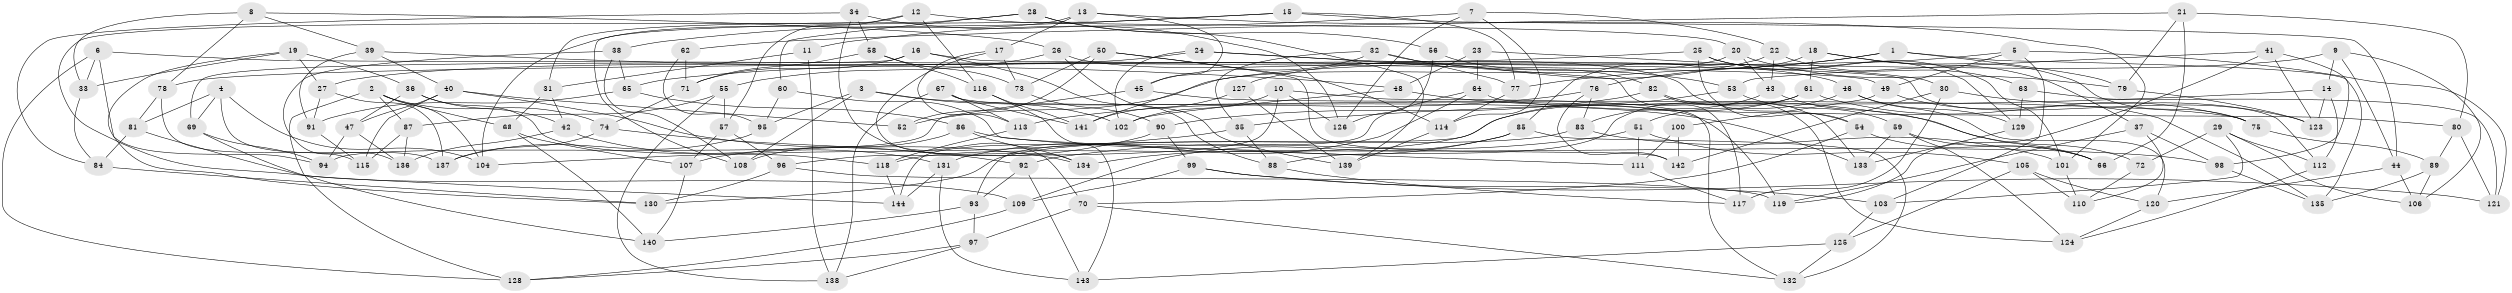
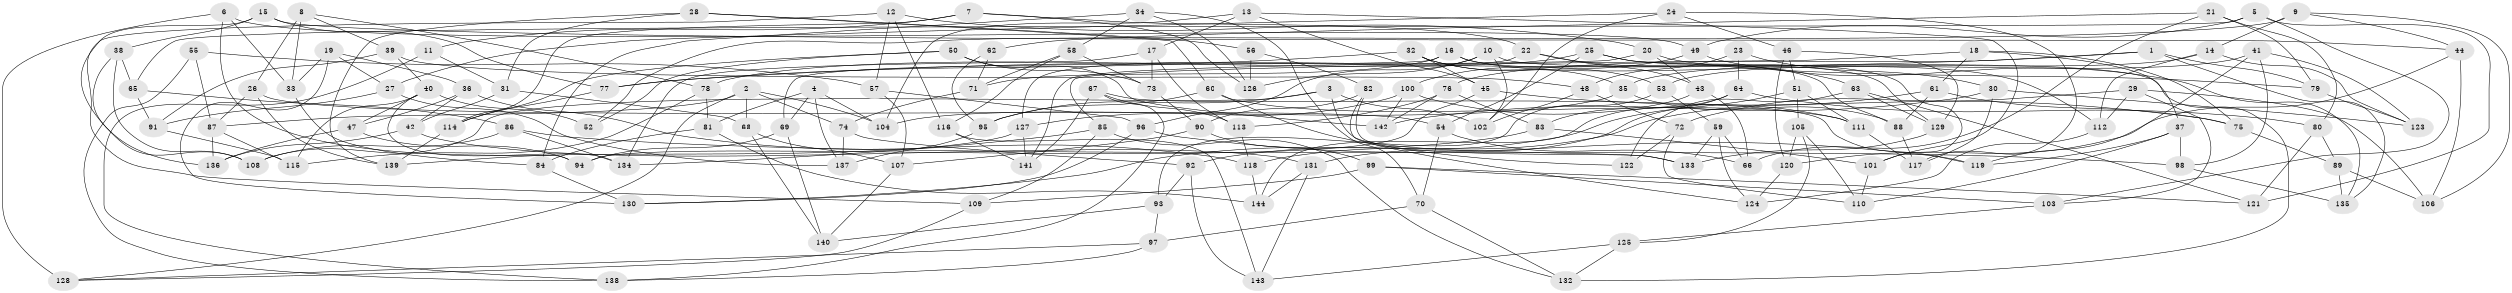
edge "26" -- "55": now "26" -- "87"
edge "100" -- "127": added
node "122": added
